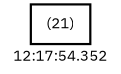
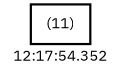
node "(21)": label "(21)" -> "(11)"
